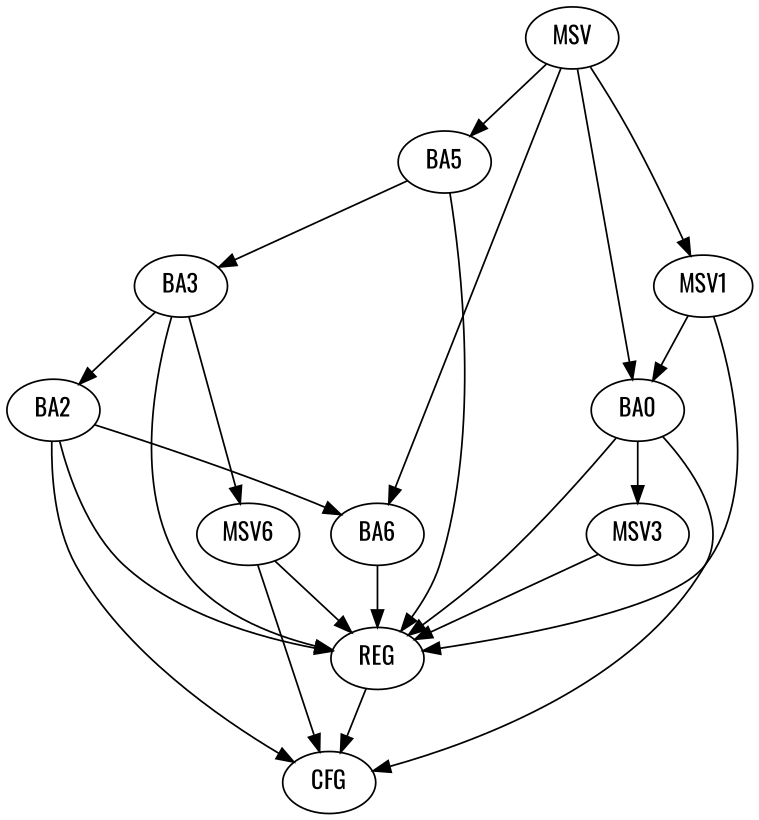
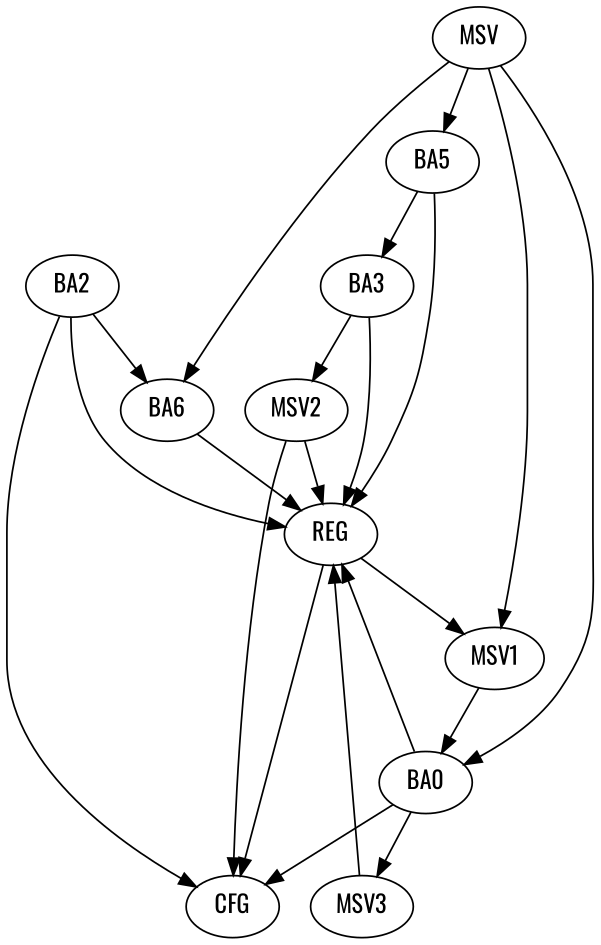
edge "BA3" -> "BA2": removed
node "MSV6": label "MSV6" -> "MSV2"
edge "MSV1" -> "REG": reversed
